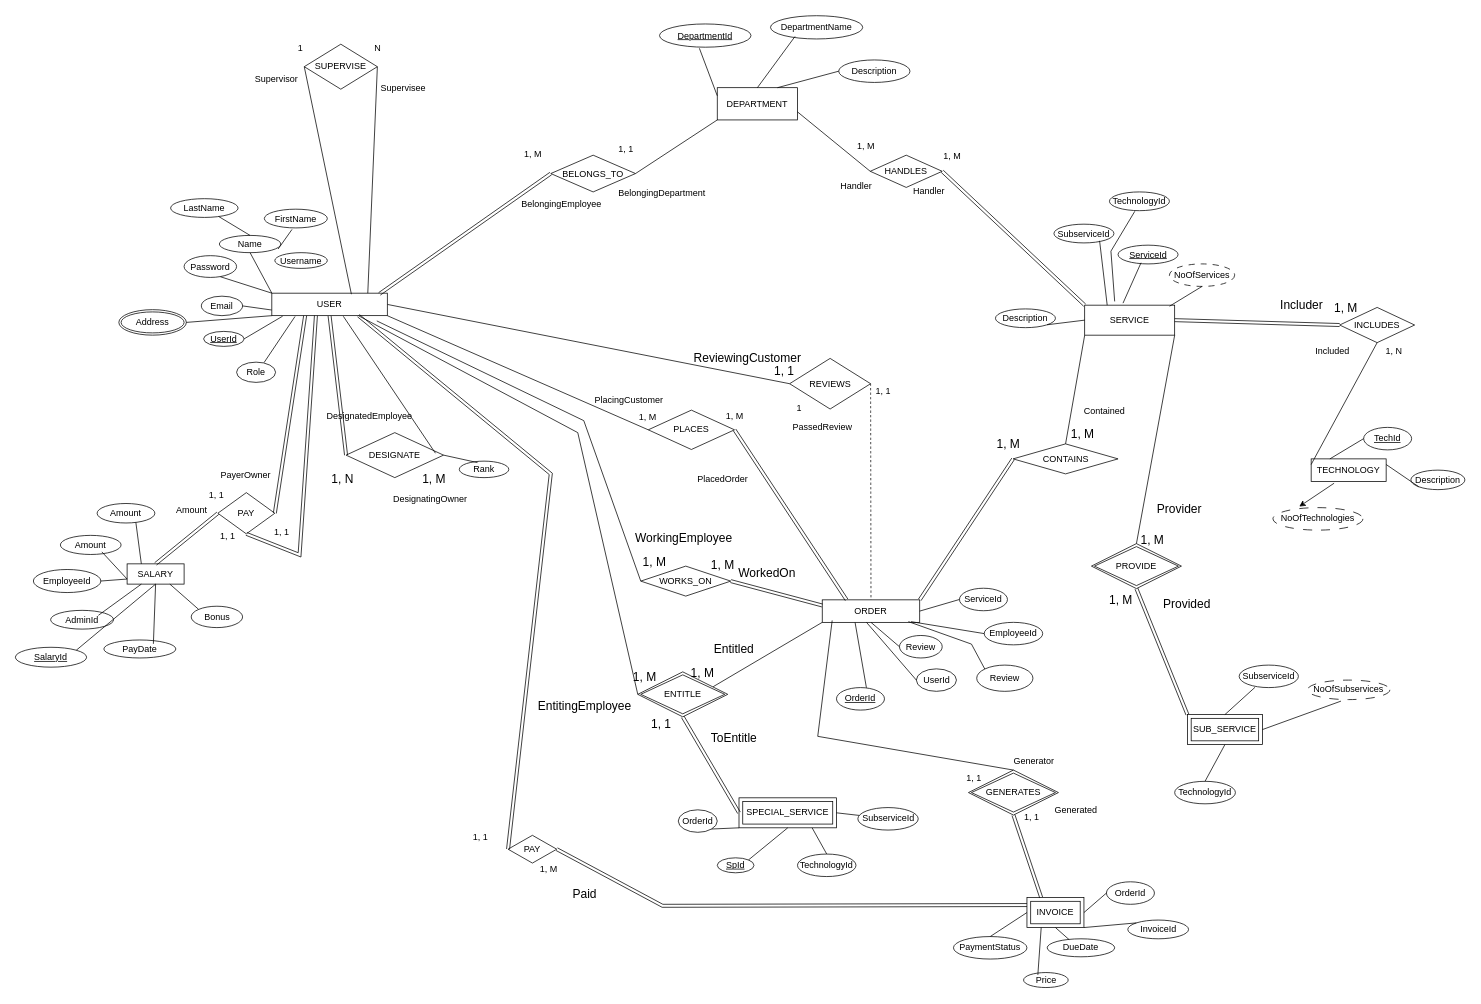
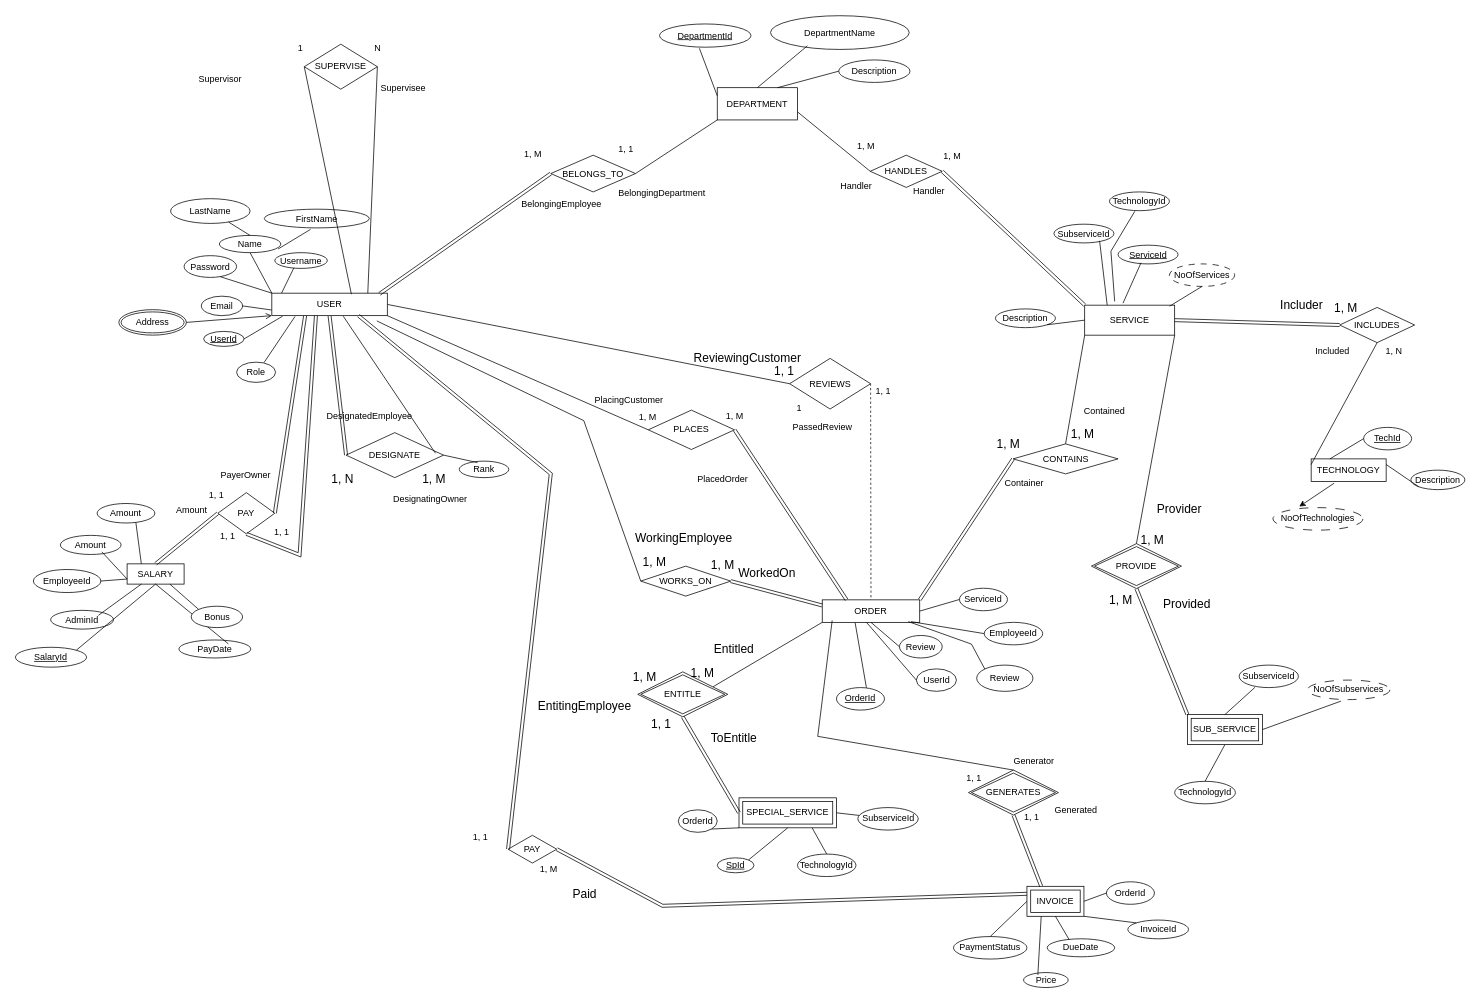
node "DepartmentName": size 92x23 -> 139x34
node "Supervisor": moved (276, 79) -> (220, 79)
node "LastName": size 68x19 -> 80x25
node "FirstName": size 63x19 -> 105x19
edge "Username" -- "USER": added
edge "USER" -- "Address": arrowhead none -> open
edge "USER" -- "ENTITLE": removed
node "Container": added
node "PayDate": moved (140, 649) -> (215, 649)
node "INVOICE": moved (1056, 912) -> (1056, 901)
